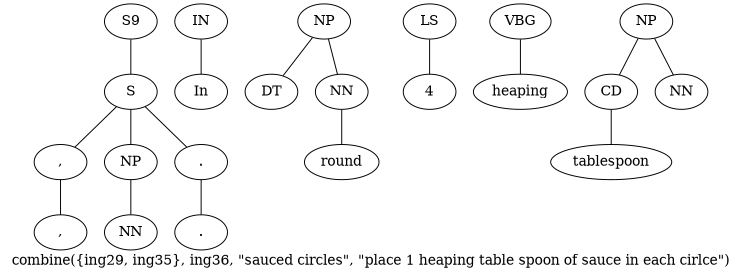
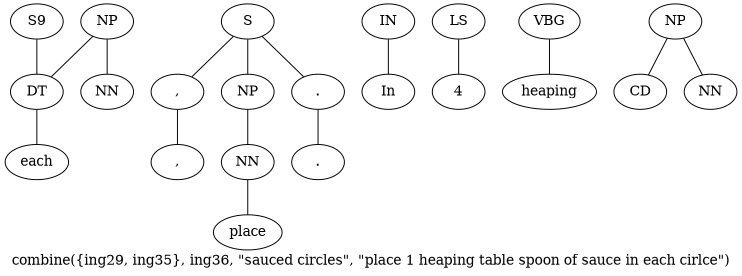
edge "S9" -- "S": now "S9" -- "DT"
node "each": added
node "round": removed
node "tablespoon": removed
node "place": added
